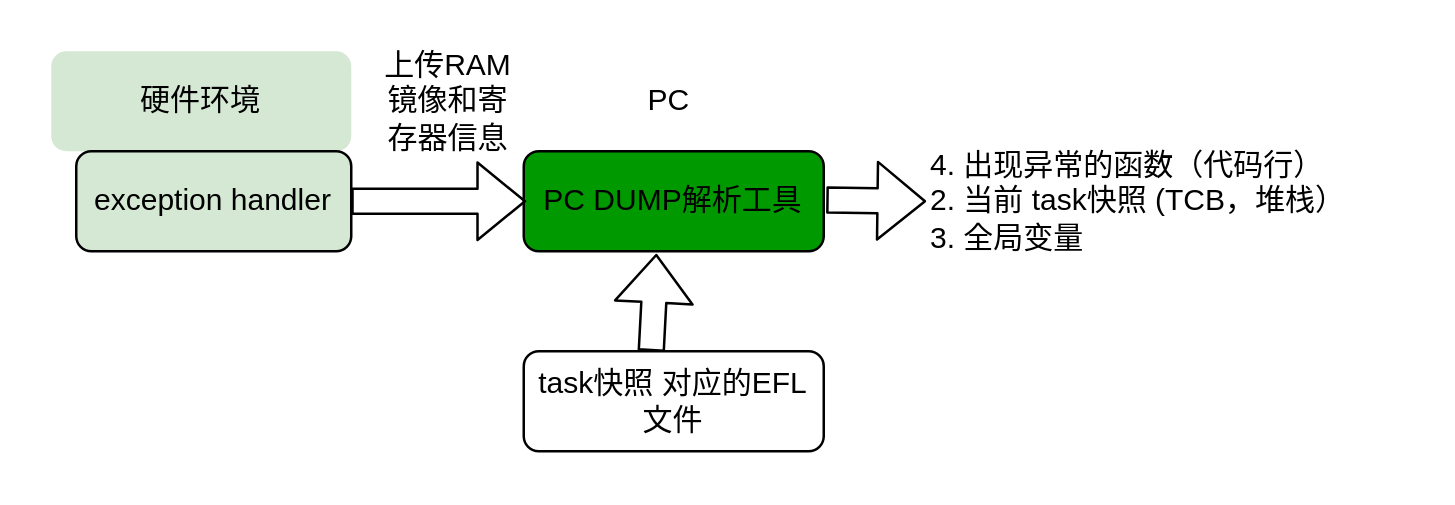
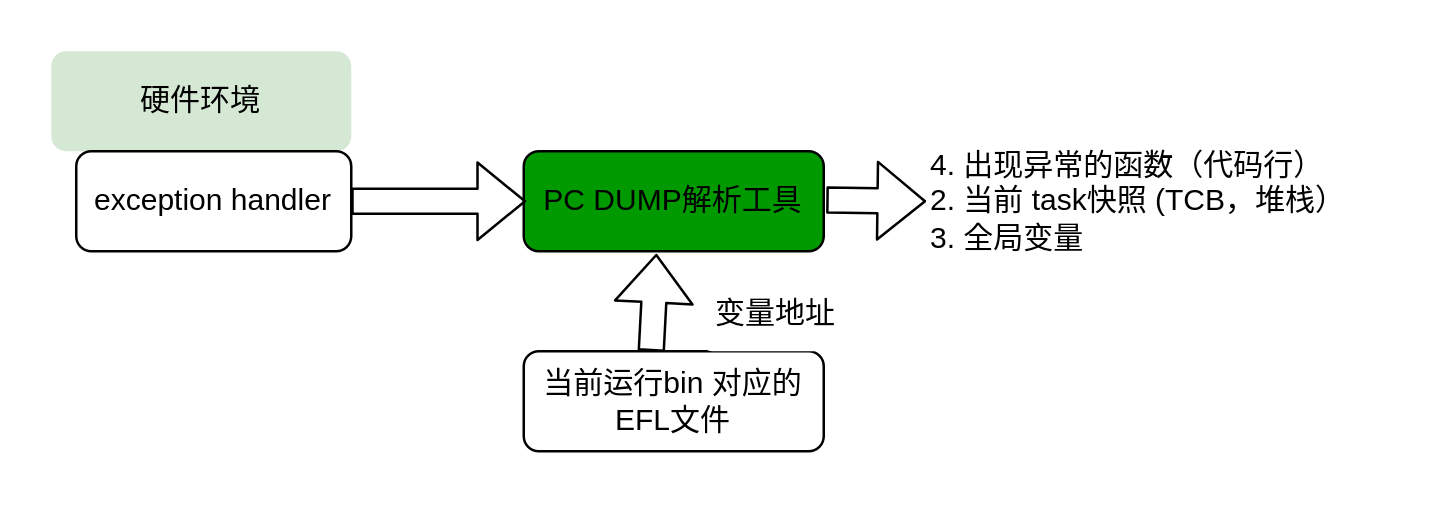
node "上传RAM镜像和寄存器信息": removed
node "PC": removed
node "exception handler": fillcolor #d5e8d4 -> #ffffff
node "变量地址": added
node "task快照 对应的EFL文件": label "task快照 对应的EFL文件" -> "当前运行bin 对应的EFL文件"
